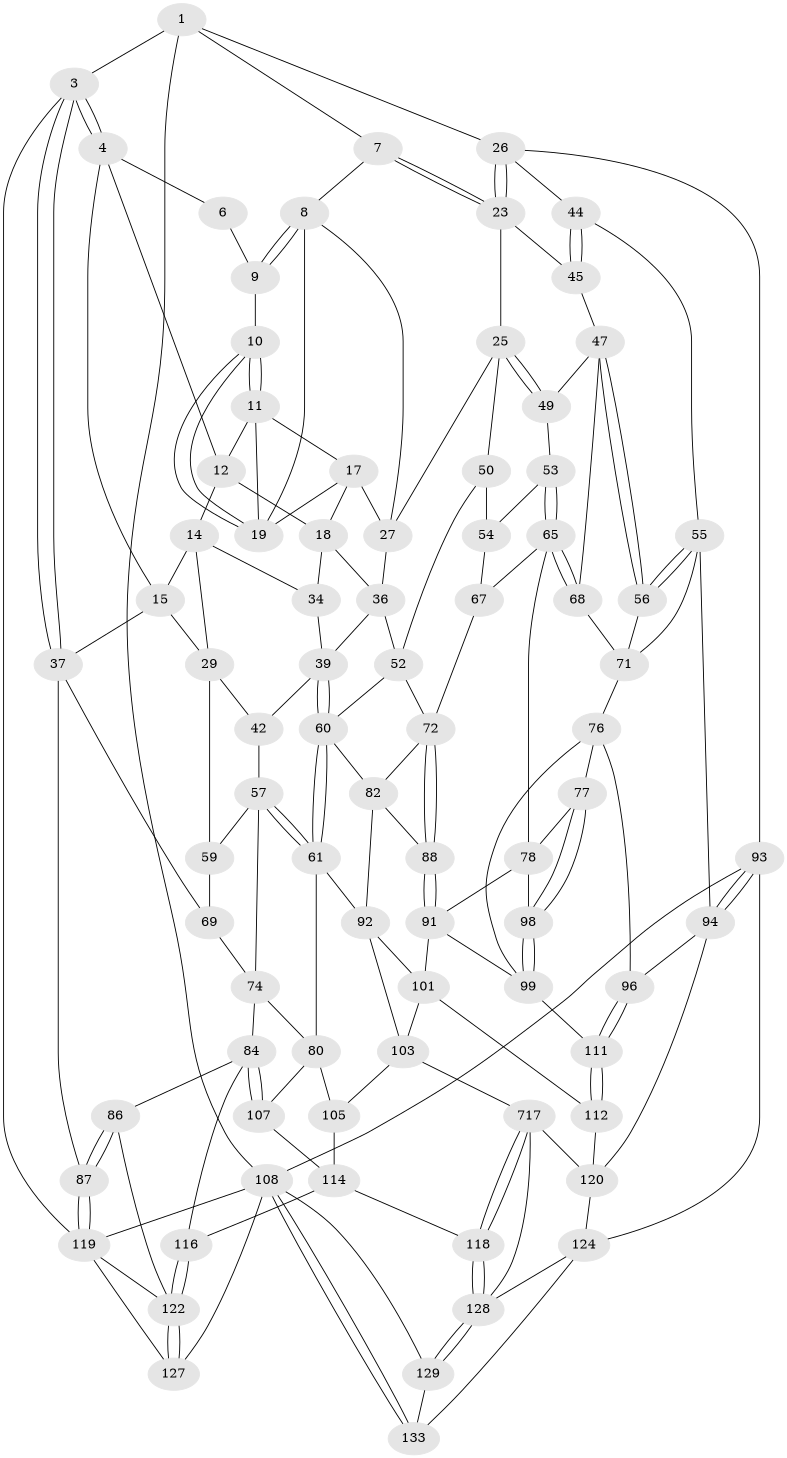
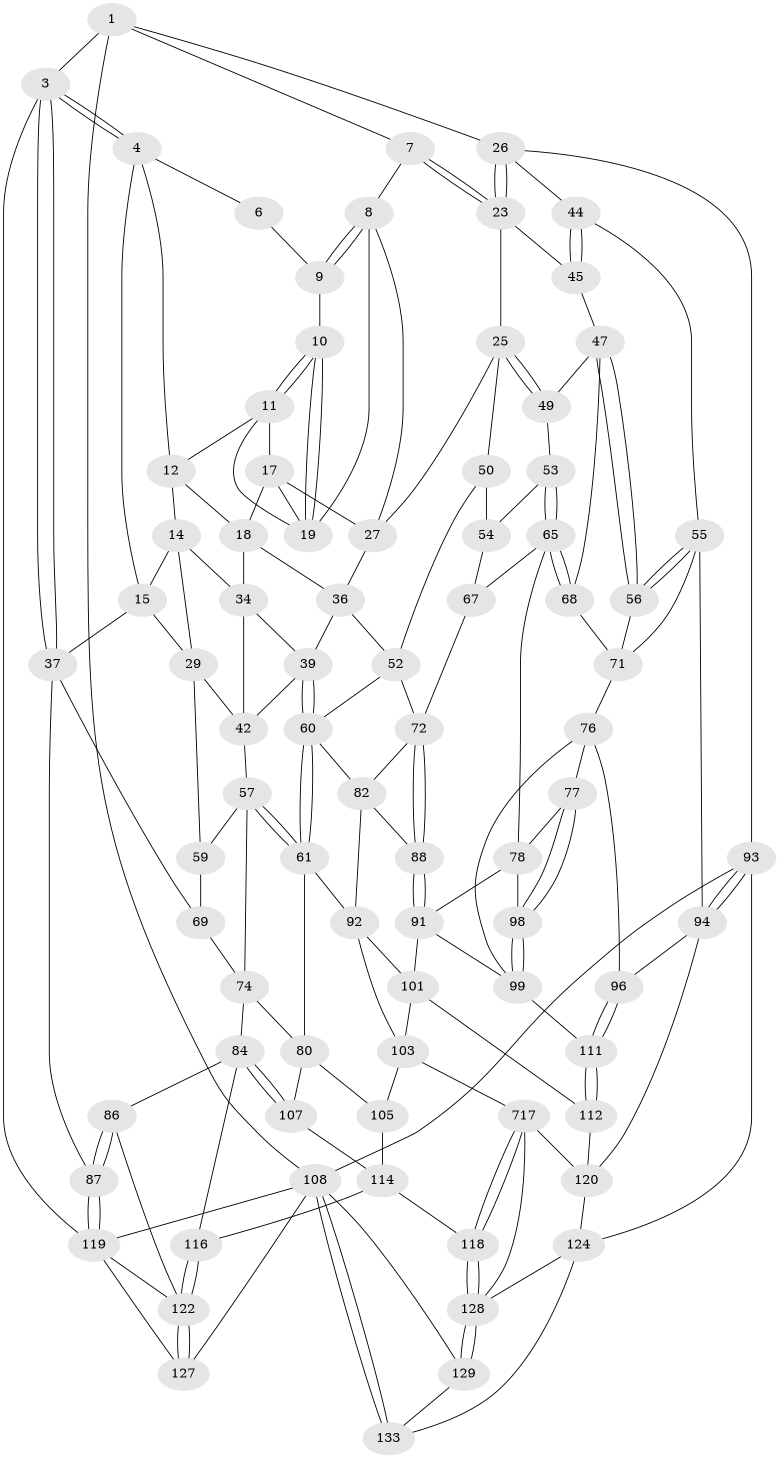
edge "34" -- "42": added
